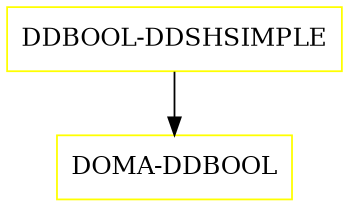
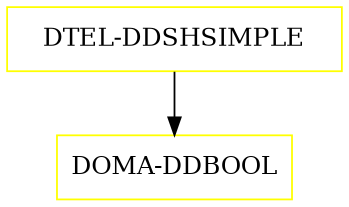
node "DDBOOL-DDSHSIMPLE": label "DDBOOL-DDSHSIMPLE" -> "DTEL-DDSHSIMPLE"
